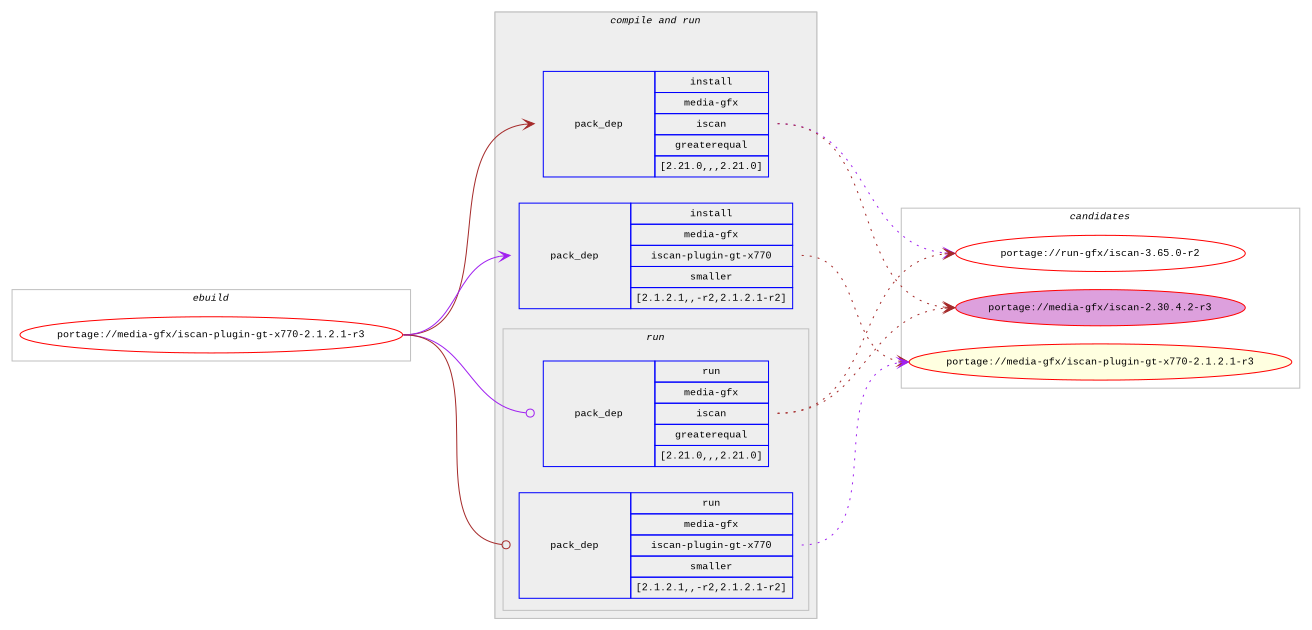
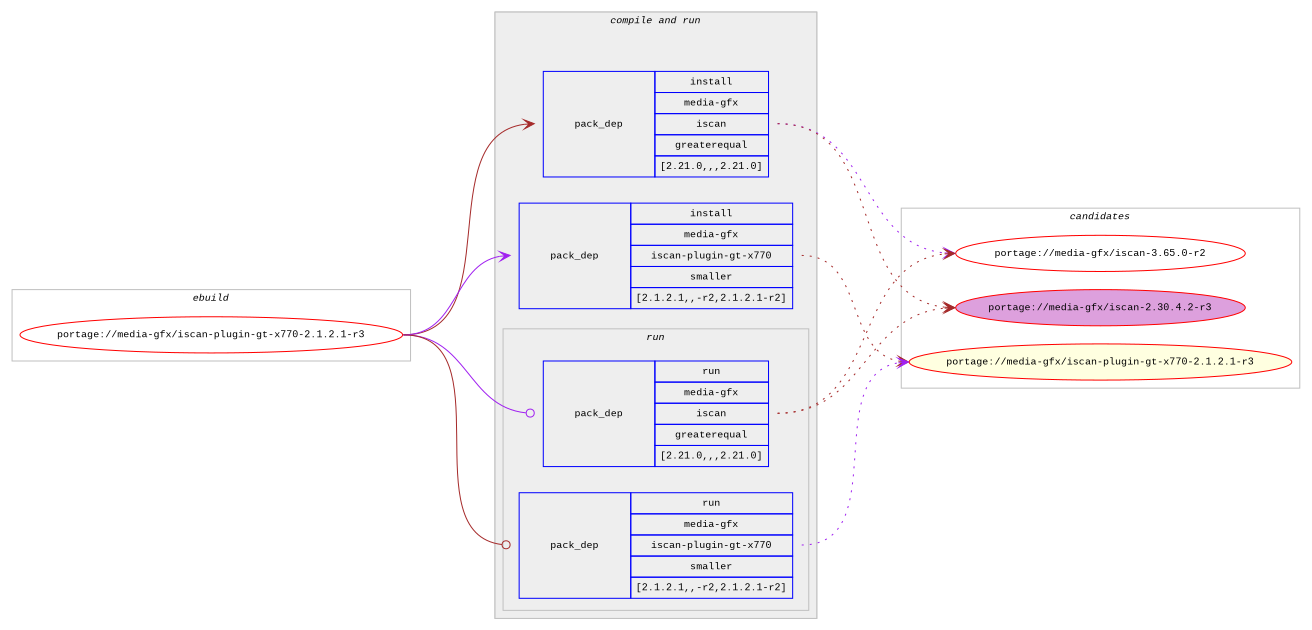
node "portage://run-gfx/iscan-3.65.0-r2": label "portage://run-gfx/iscan-3.65.0-r2" -> "portage://media-gfx/iscan-3.65.0-r2"
